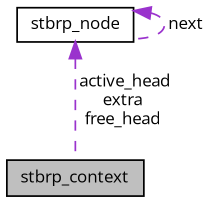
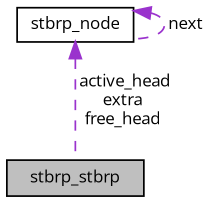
node "stbrp_context": label "stbrp_context" -> "stbrp_stbrp"
